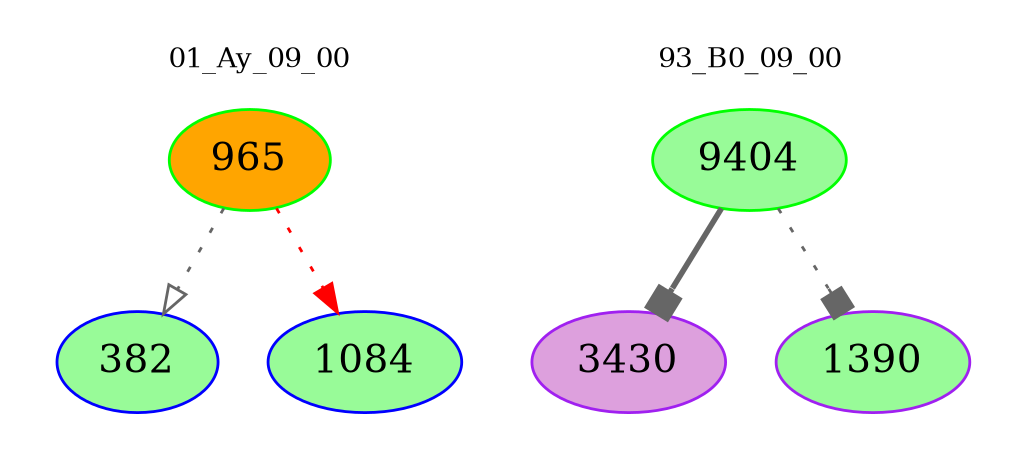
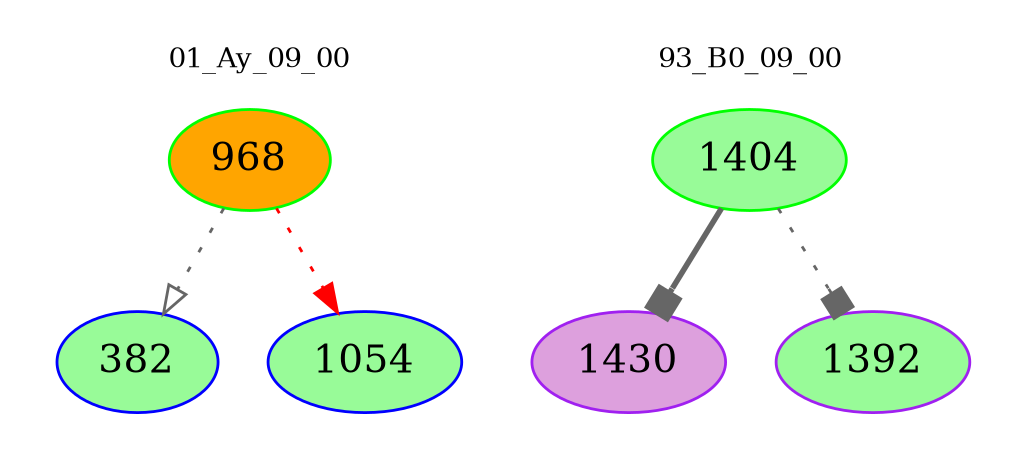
node "965": label "965" -> "968"
node "9404": label "9404" -> "1404"
node "1084": label "1084" -> "1054"
node "3430": label "3430" -> "1430"
node "1390": label "1390" -> "1392"
